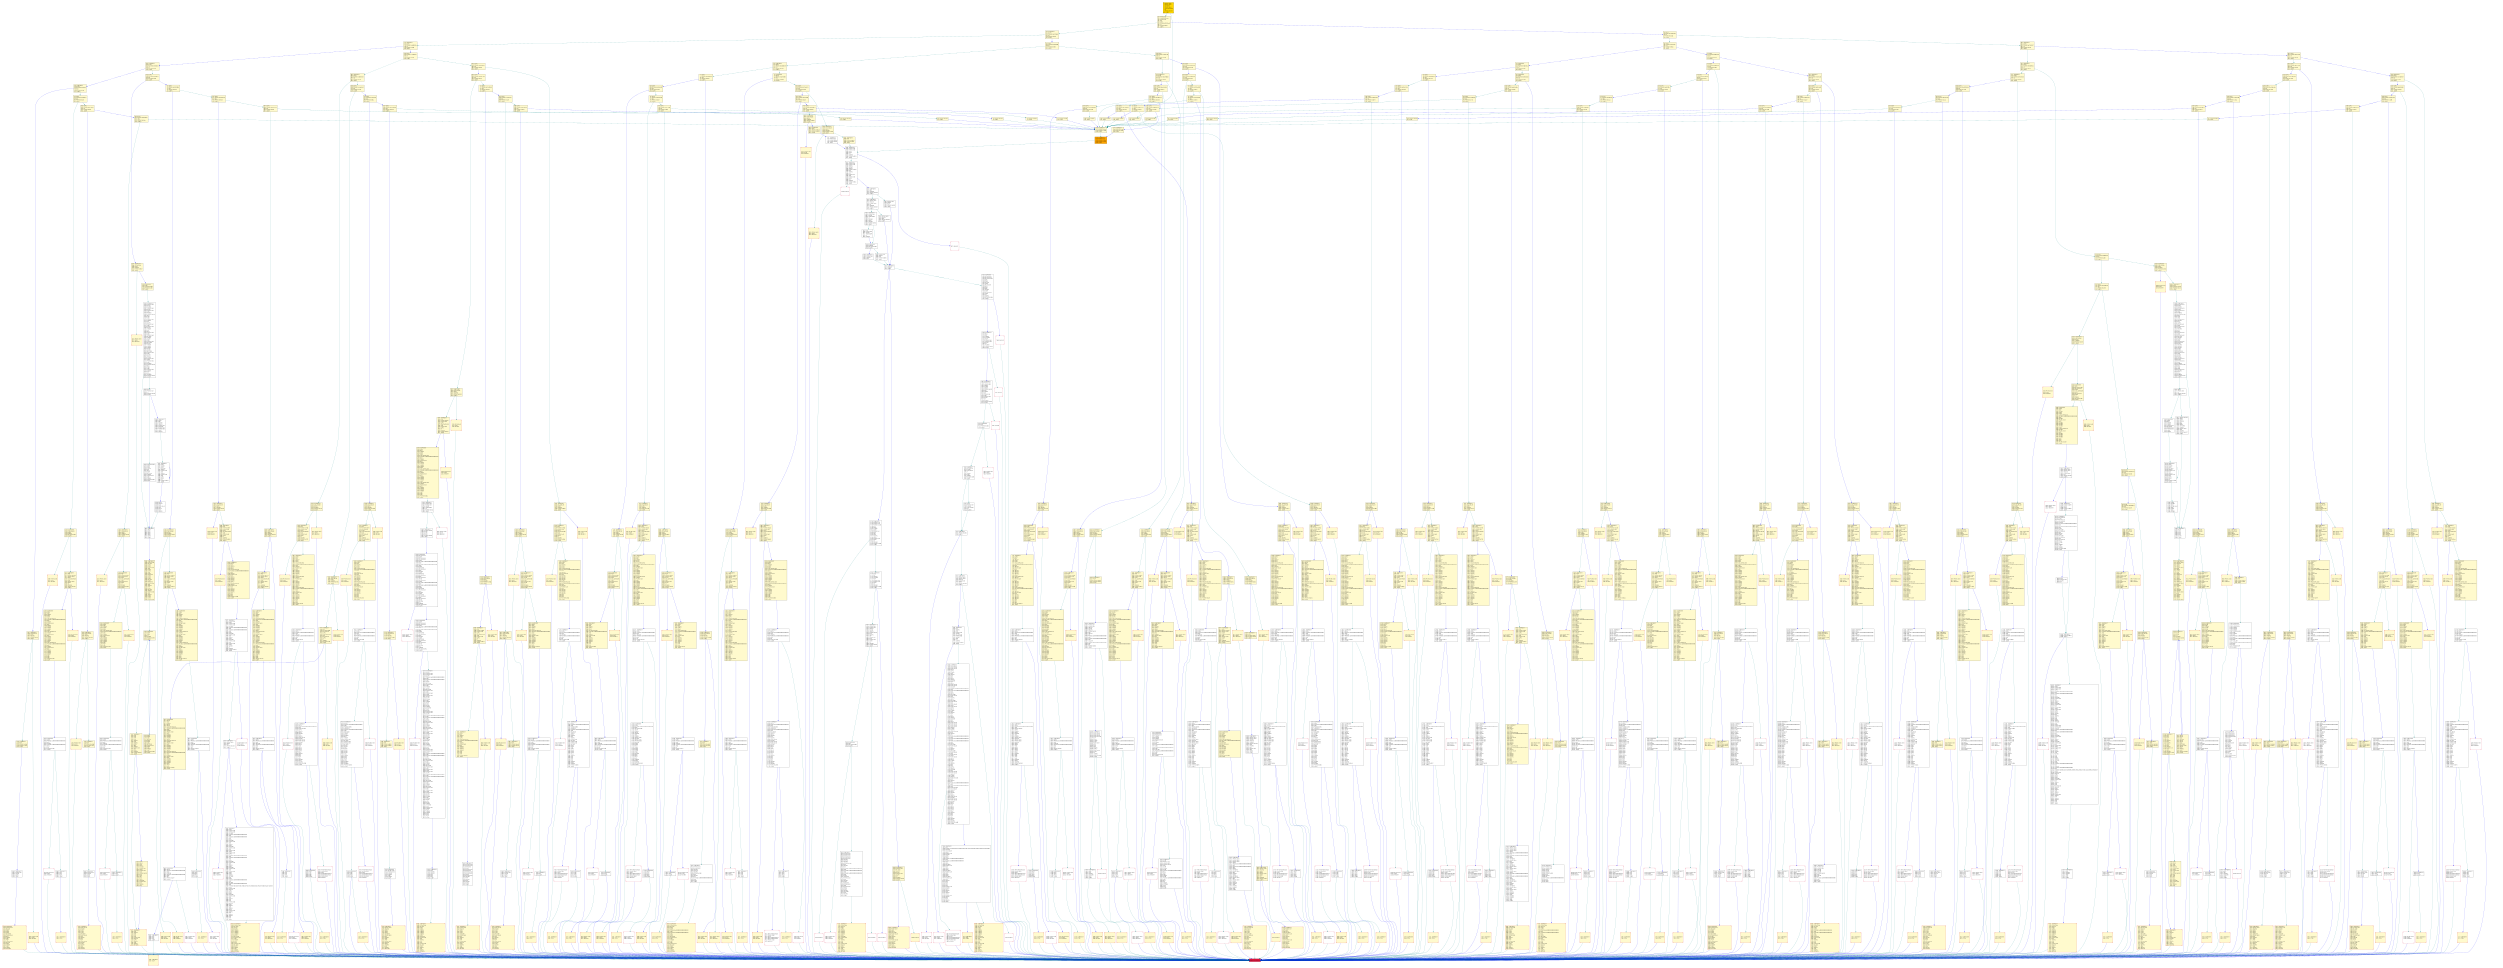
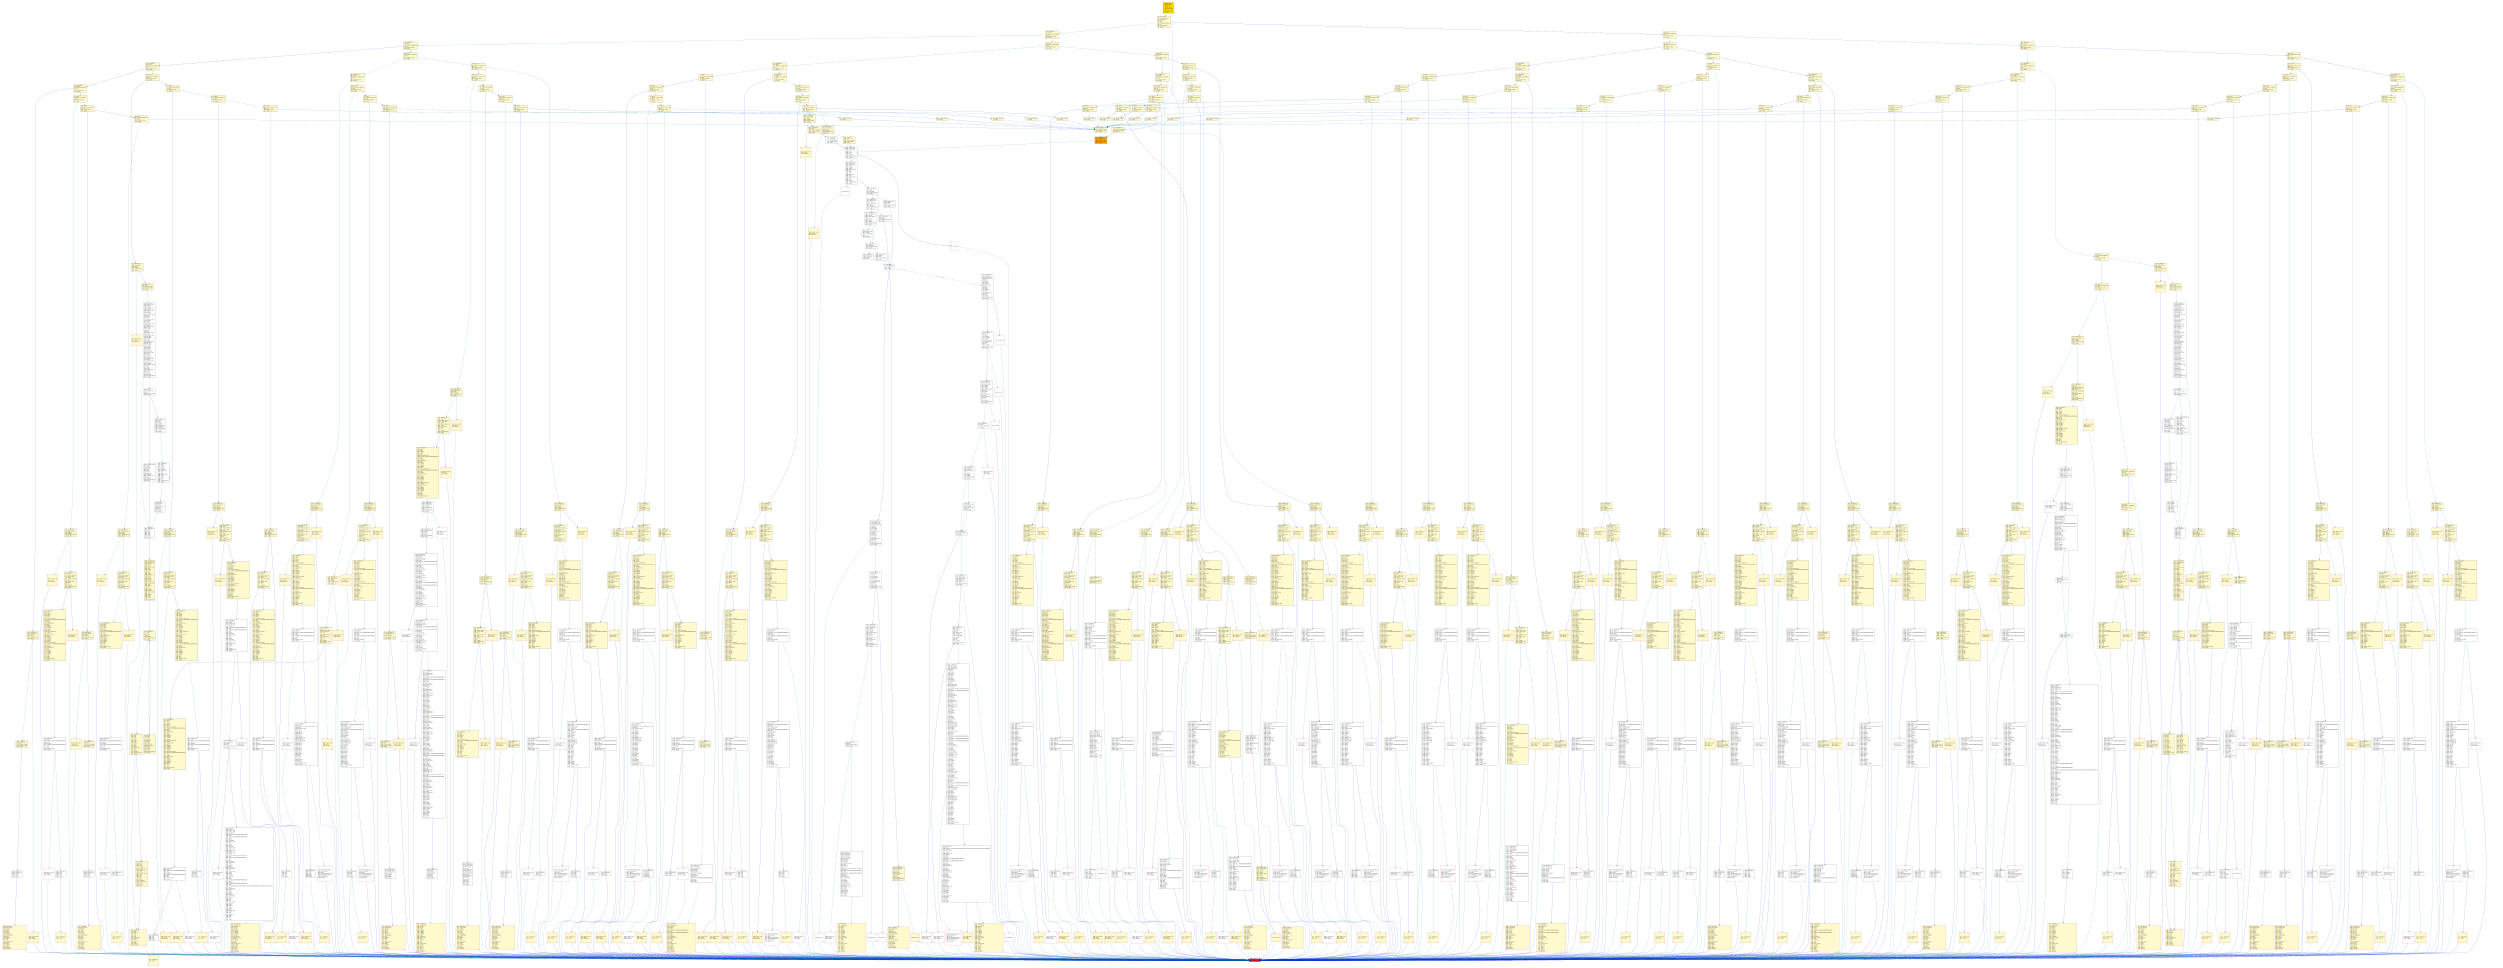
node "6092: PUSH1 0x00 6094: DUP1 6095: REVERT": removed
